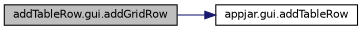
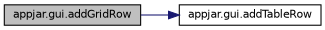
node "addTableRow.gui.addGridRow": label "addTableRow.gui.addGridRow" -> "appjar.gui.addGridRow"
